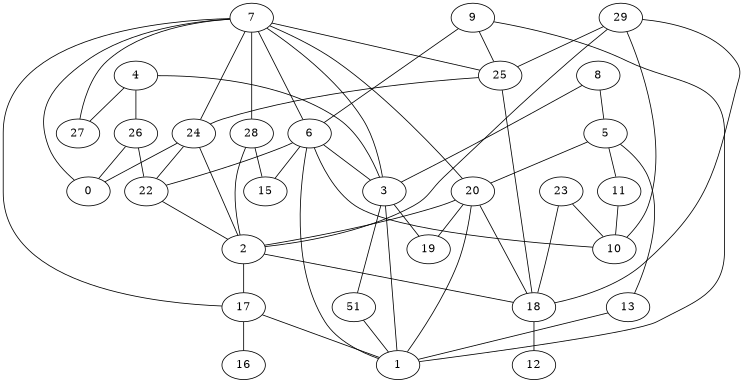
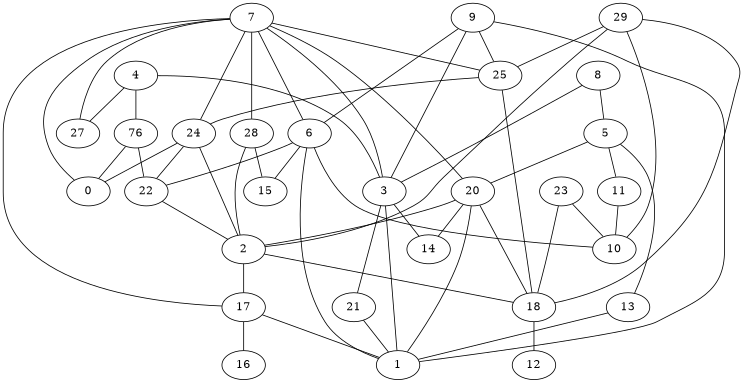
node "26": label "26" -> "76"
edge "6" -- "3": now "9" -- "3"
node "19": label "19" -> "14"
node "51": label "51" -> "21"
